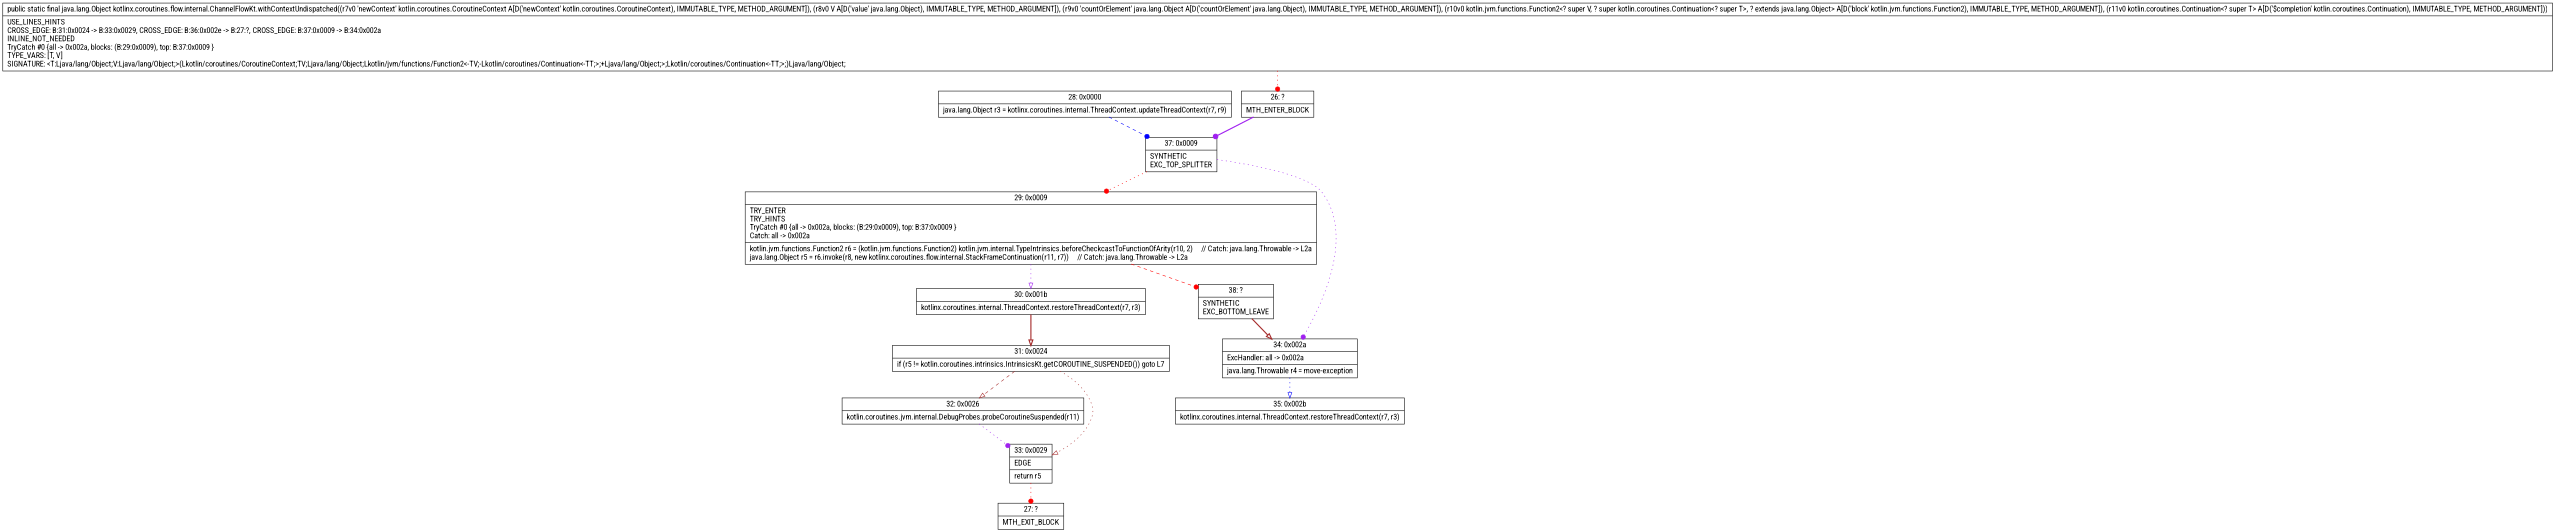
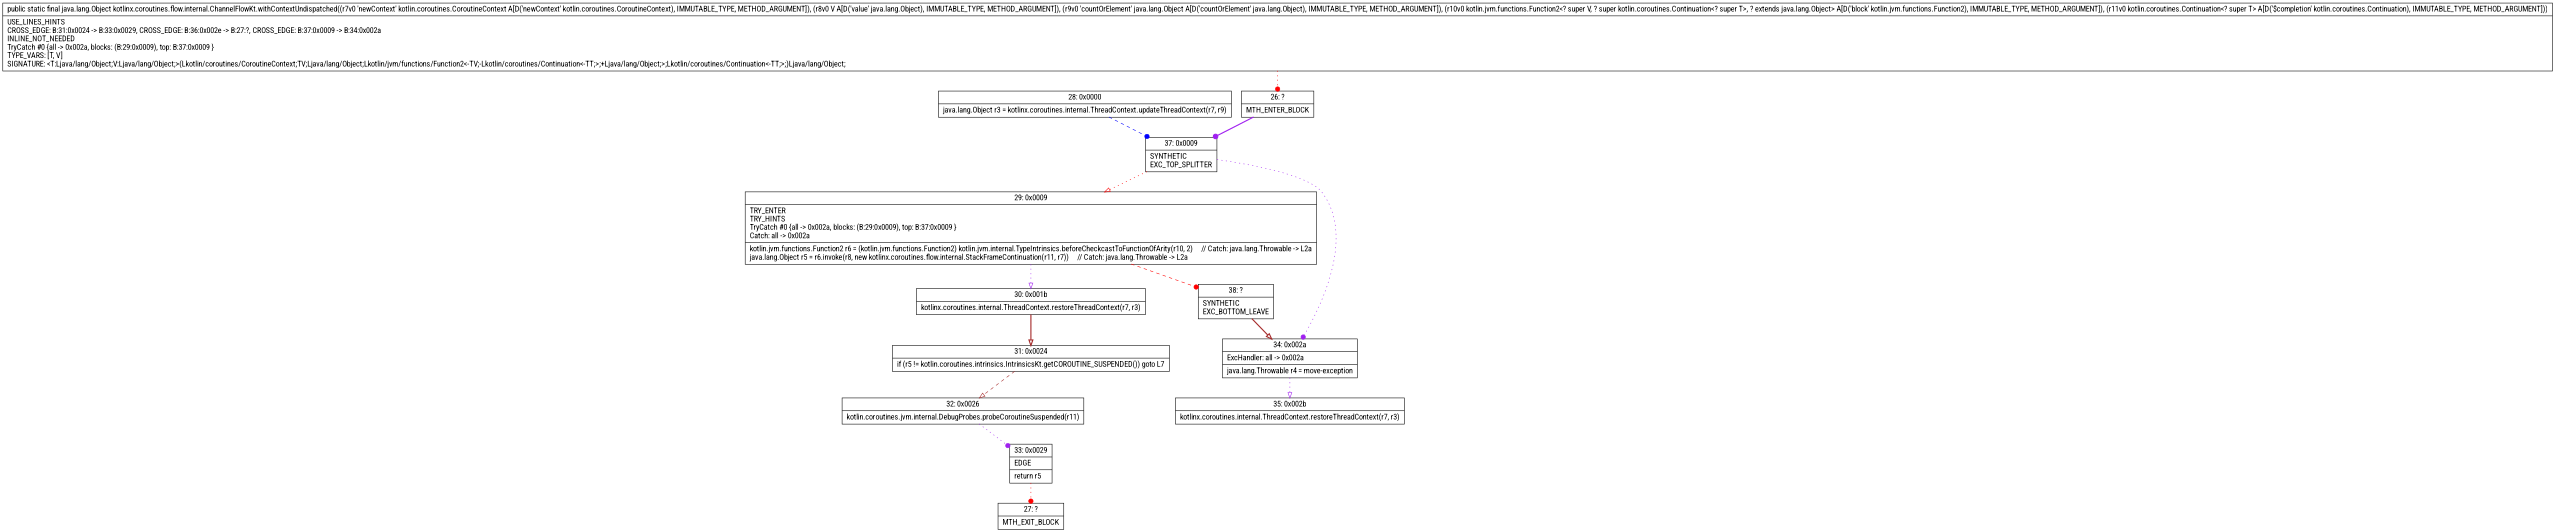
edge "37: 0x0009" -> "29: 0x0009": arrowhead dot -> onormal
edge "34: 0x002a" -> "35: 0x002b": color blue -> purple
edge "31: 0x0024" -> "33: 0x0029": removed
